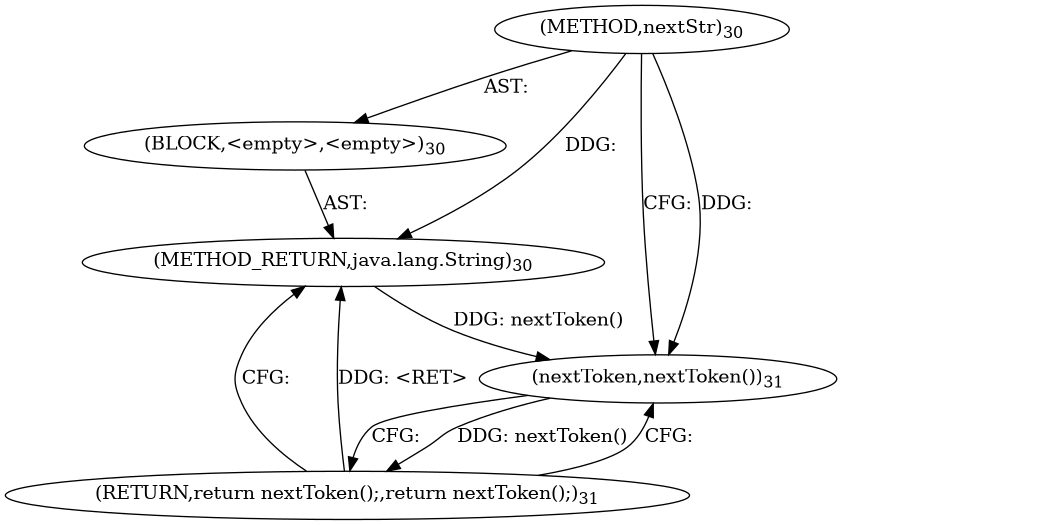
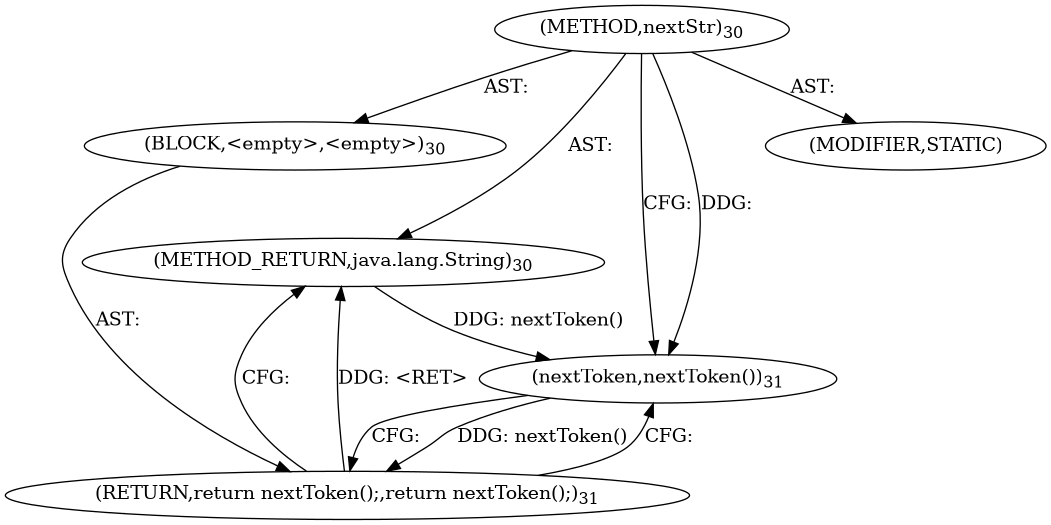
edge "(METHOD,nextStr)" -> "(METHOD_RETURN,java.lang.String)": label "DDG: " -> "AST: "
node "(MODIFIER,STATIC)": added
edge "(BLOCK,<empty>,<empty>)" -> "(METHOD_RETURN,java.lang.String)": now "(BLOCK,<empty>,<empty>)" -> "(RETURN,return nextToken();,return nextToken();)"
